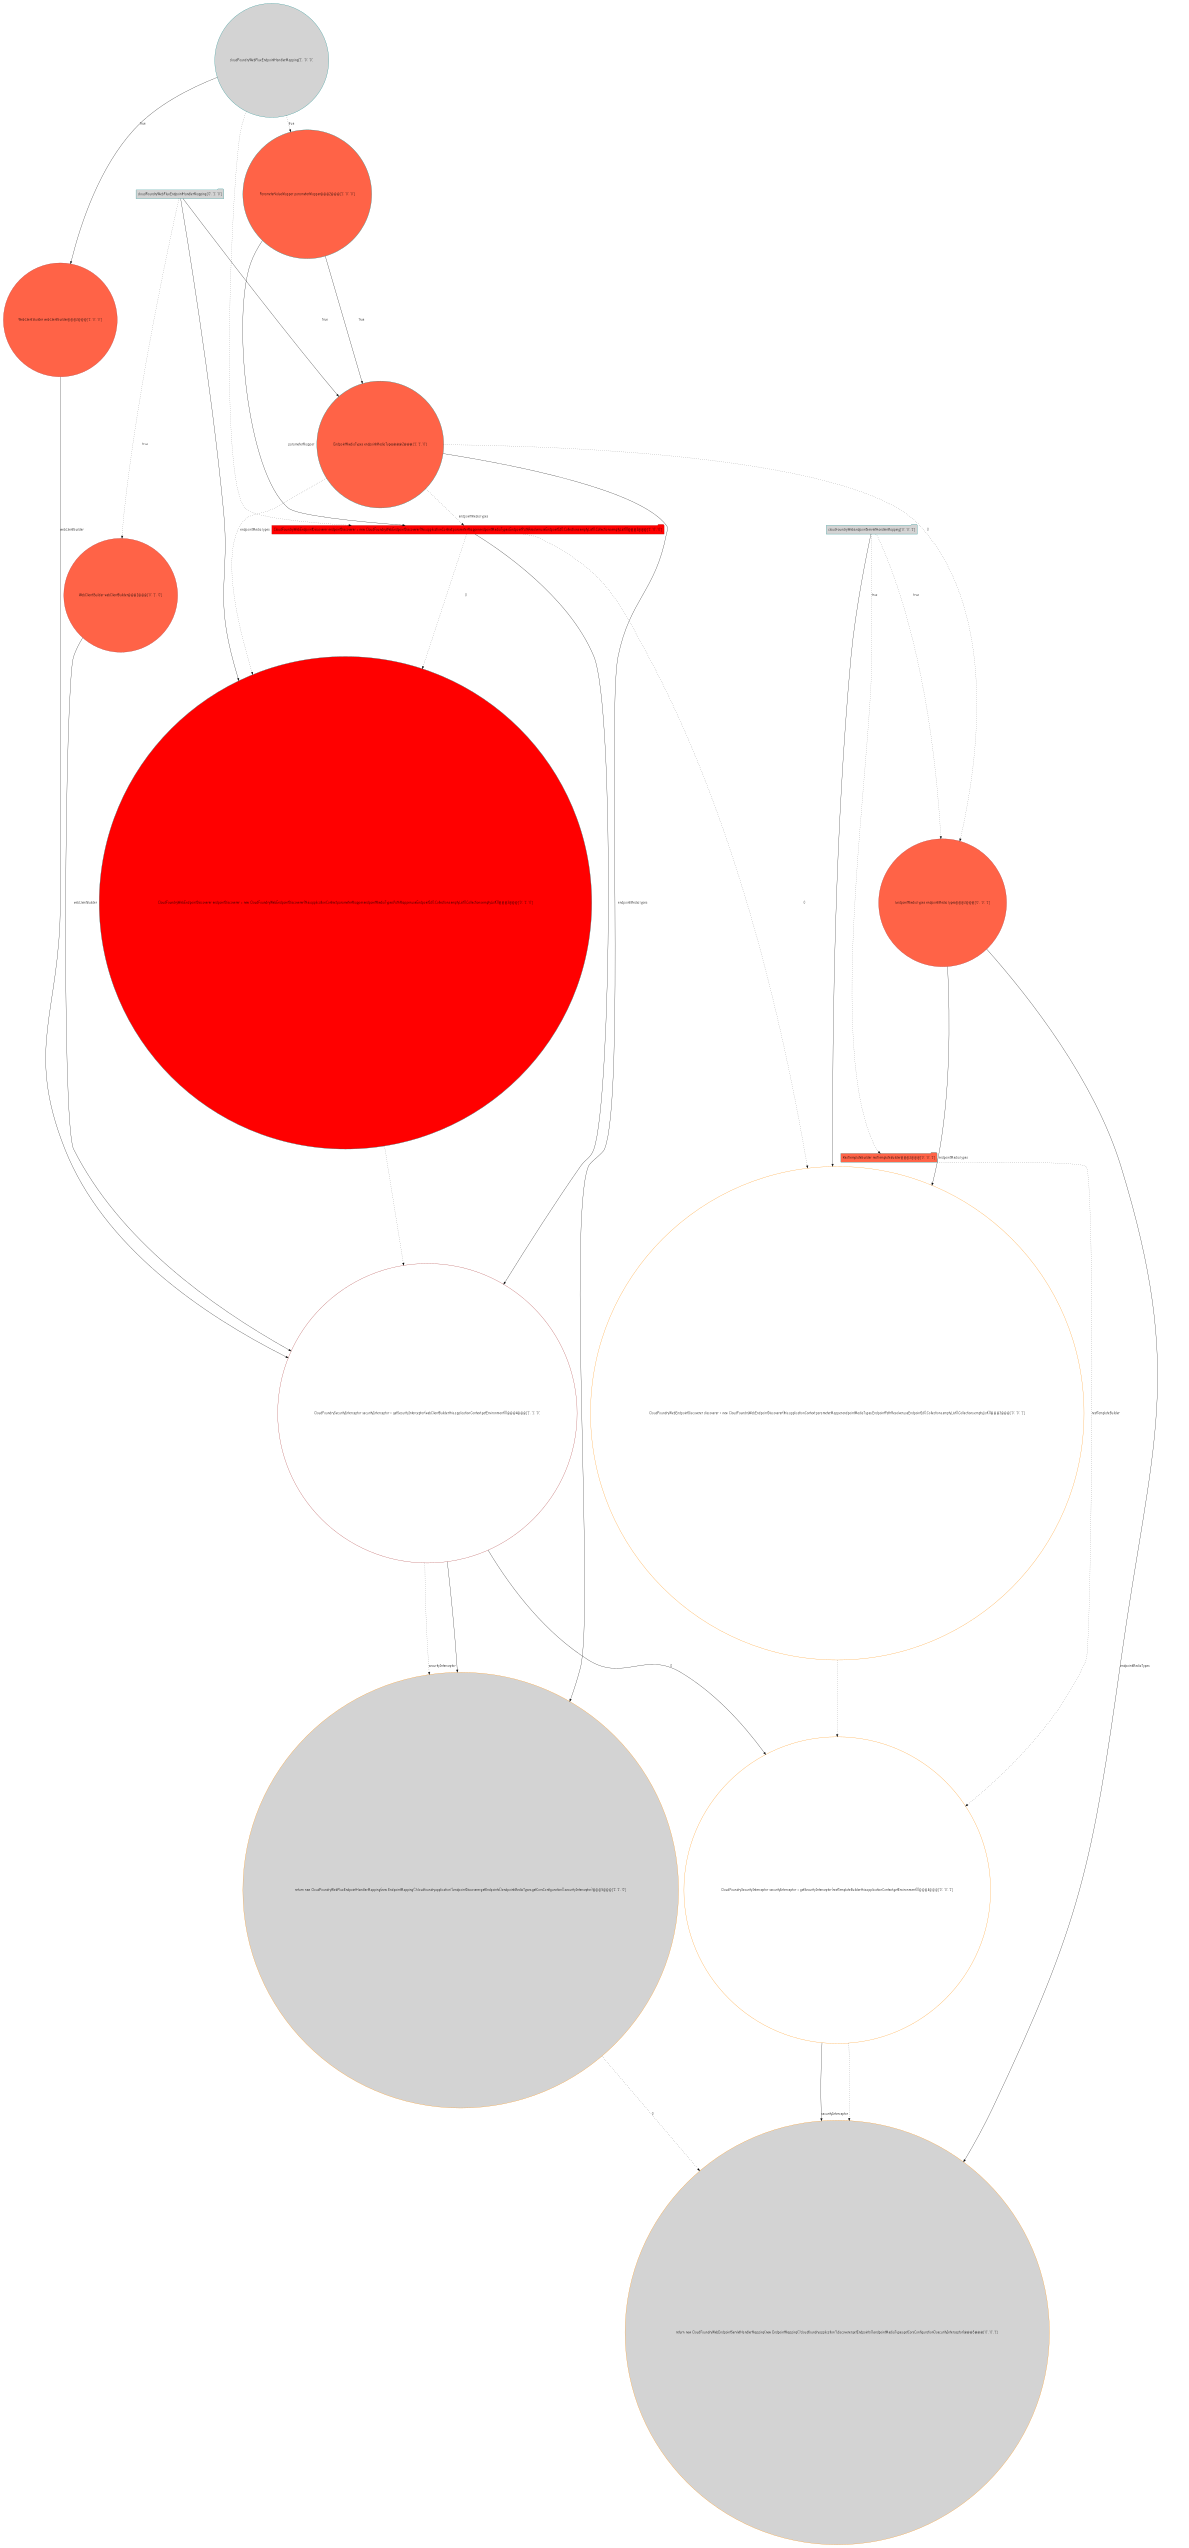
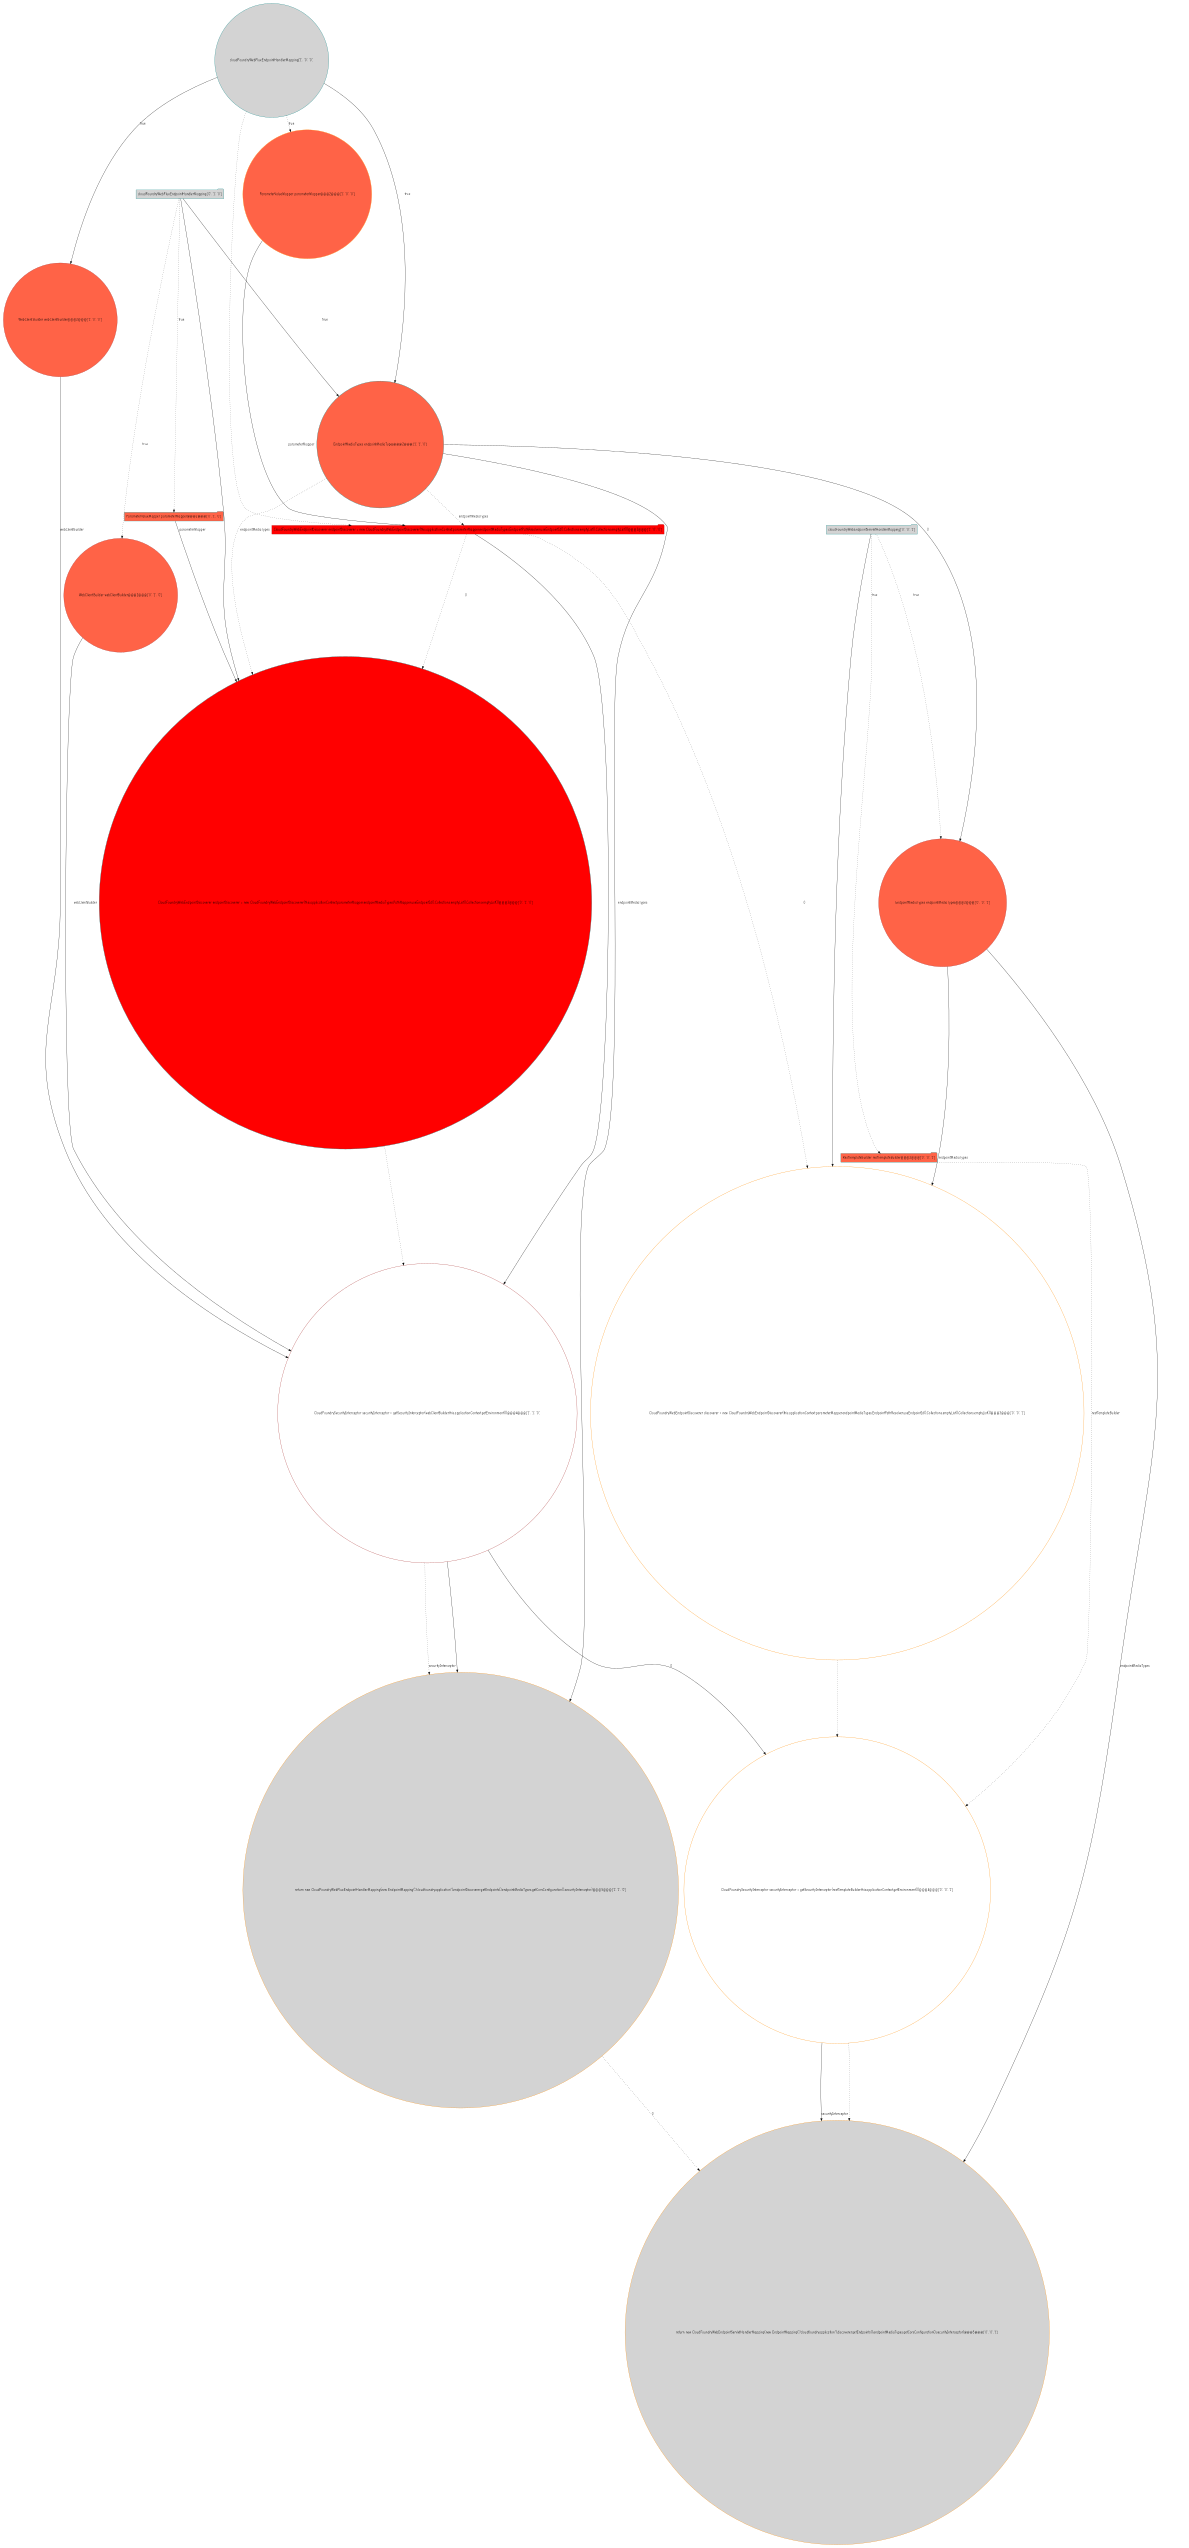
node "ParameterValueMapper parameterMapper@@@2@@@['1', '0', '0']": color teal -> darkorange
edge "ParameterValueMapper parameterMapper@@@2@@@['1', '0', '0']" -> "EndpointMediaTypes endpointMediaTypes@@@2@@@['1', '1', '0']": now "cloudFoundryWebFluxEndpointHandlerMapping['1', '0', '0']" -> "EndpointMediaTypes endpointMediaTypes@@@2@@@['1', '1', '0']"
edge "EndpointMediaTypes endpointMediaTypes@@@2@@@['1', '1', '0']" -> "EndpointMediaTypes endpointMediaTypes@@@2@@@['0', '0', '1']": style dotted -> solid
node "ParameterValueMapper parameterMapper@@@2@@@['0', '1', '0']": added
